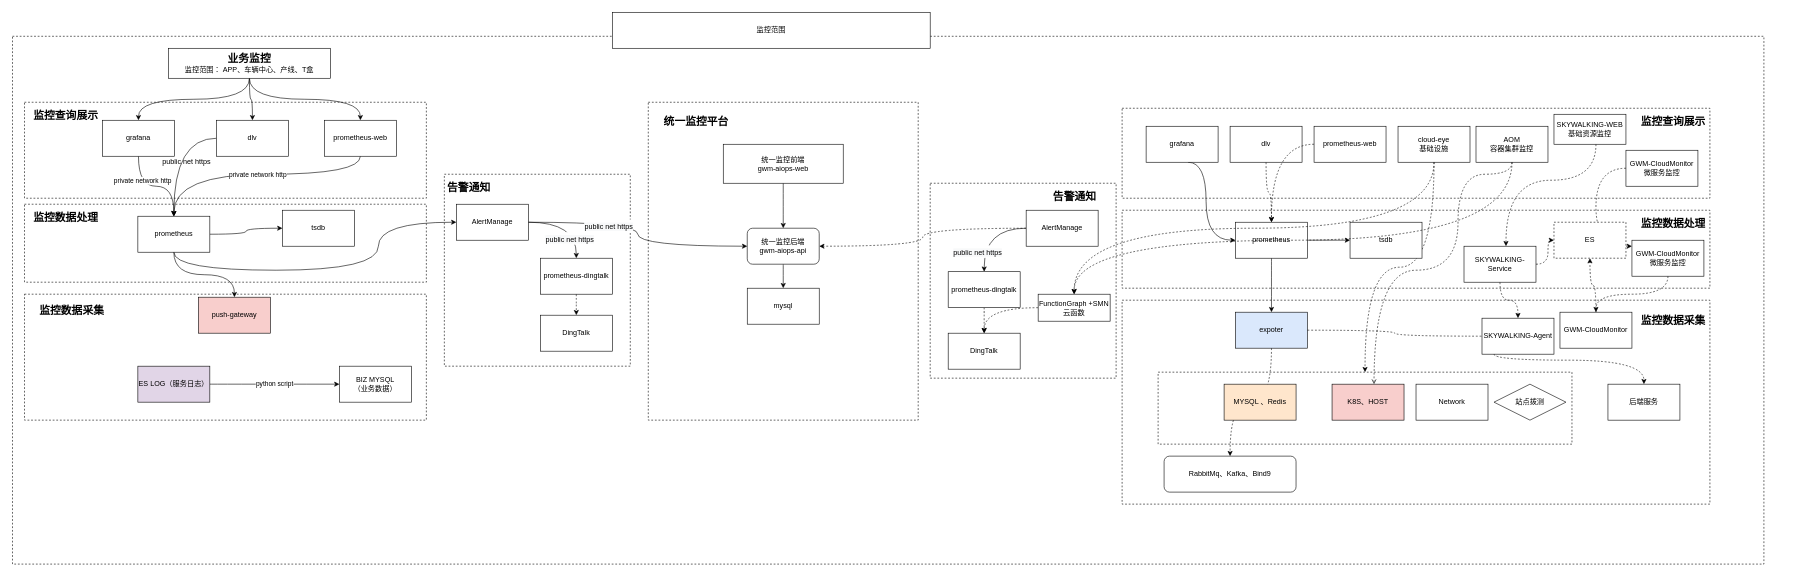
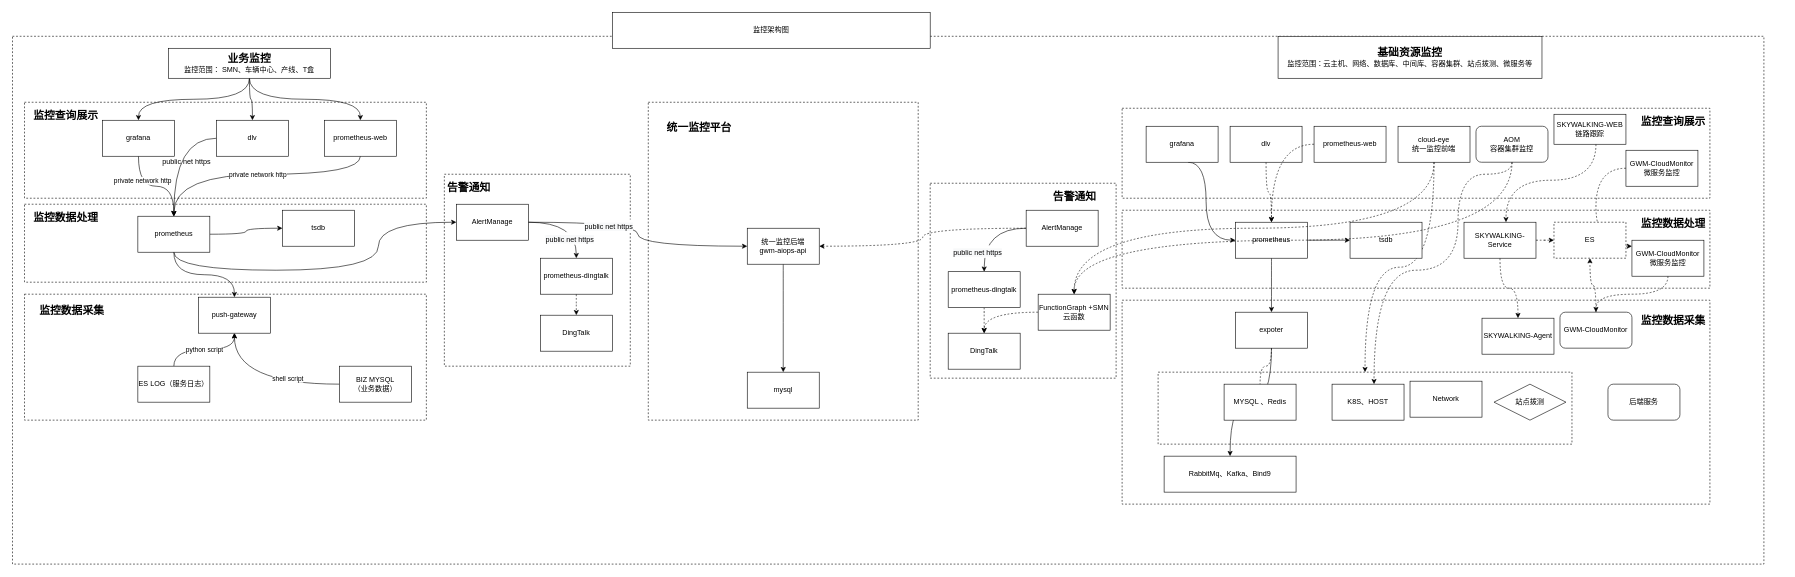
node "监控范围": label "监控范围" -> "监控架构图"
node "基础资源监控 监控范围：云主机、网络、数据库、中间库、容器集群、站点拨测、微服务等": added
node "业务监控 监控范围： APP、车辆中心、产线、T盒": label "业务监控 监控范围： APP、车辆中心、产线、T盒" -> "业务监控 监控范围： SMN、车辆中心、产线、T盒"
node "统一监控平台": moved (700, 120) -> (703, 126)
node "SKYWALKING-WEB 基础资源监控": label "SKYWALKING-WEB 基础资源监控" -> "SKYWALKING-WEB 链路跟踪"
node "cloud-eye 基础设施": label "cloud-eye 基础设施" -> "cloud-eye 统一监控前端"
node "AOM 容器集群监控": shape rectangle -> rounded rectangle
node "统一监控前端 gwm-aiops-web": removed
edge "统一监控前端 gwm-aiops-web" -> "统一监控后端 gwm-aiops-api": removed
node "统一监控后端 gwm-aiops-api": shape rounded rectangle -> rectangle
node "SKYWALKING-Service": moved (1500, 264) -> (1500, 240)
node "mysql": moved (783, 306) -> (783, 390)
node "FunctionGraph +SMN 云函数": size 72x27 -> 72x36
node "push-gateway": fillcolor #f8cecc -> #ffffff
node "expoter": fillcolor #dae8fc -> #ffffff
node "GWM-CloudMonitor": shape rectangle -> rounded rectangle
edge "expoter" -- "SKYWALKING-Agent": now "expoter" -- "MYSQL 、Redis"
edge "expoter" -> "RabbitMq、Kafka、Bind9": style dashed -> solid
edge "BIZ MYSQL （业务数据）" -> "push-gateway": added, label "shell script"
edge "SKYWALKING-Agent" -> "后端服务": removed
edge "AOM 容器集群监控" -> "K8S、HOST": arrowhead open -> classic
node "ES LOG（服务日志）": fillcolor #e1d5e7 -> #ffffff
edge "ES LOG（服务日志）" -> "BIZ MYSQL （业务数据）": now "ES LOG（服务日志）" -> "push-gateway"
node "MYSQL 、Redis": fillcolor #ffe6cc -> #ffffff
node "K8S、HOST": fillcolor #f8cecc -> #ffffff
node "Network": moved (1452, 402) -> (1446, 399)
node "后端服务": shape rectangle -> rounded rectangle
node "RabbitMq、Kafka、Bind9": shape rounded rectangle -> rectangle
